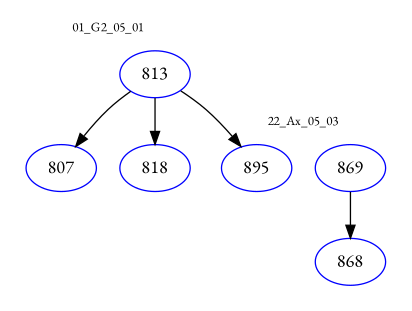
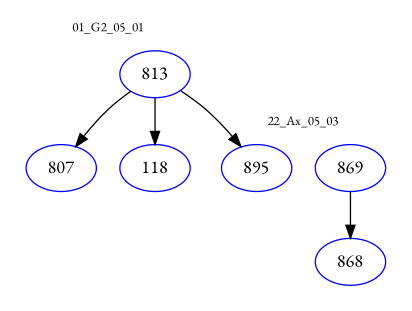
node "818": label "818" -> "118"
